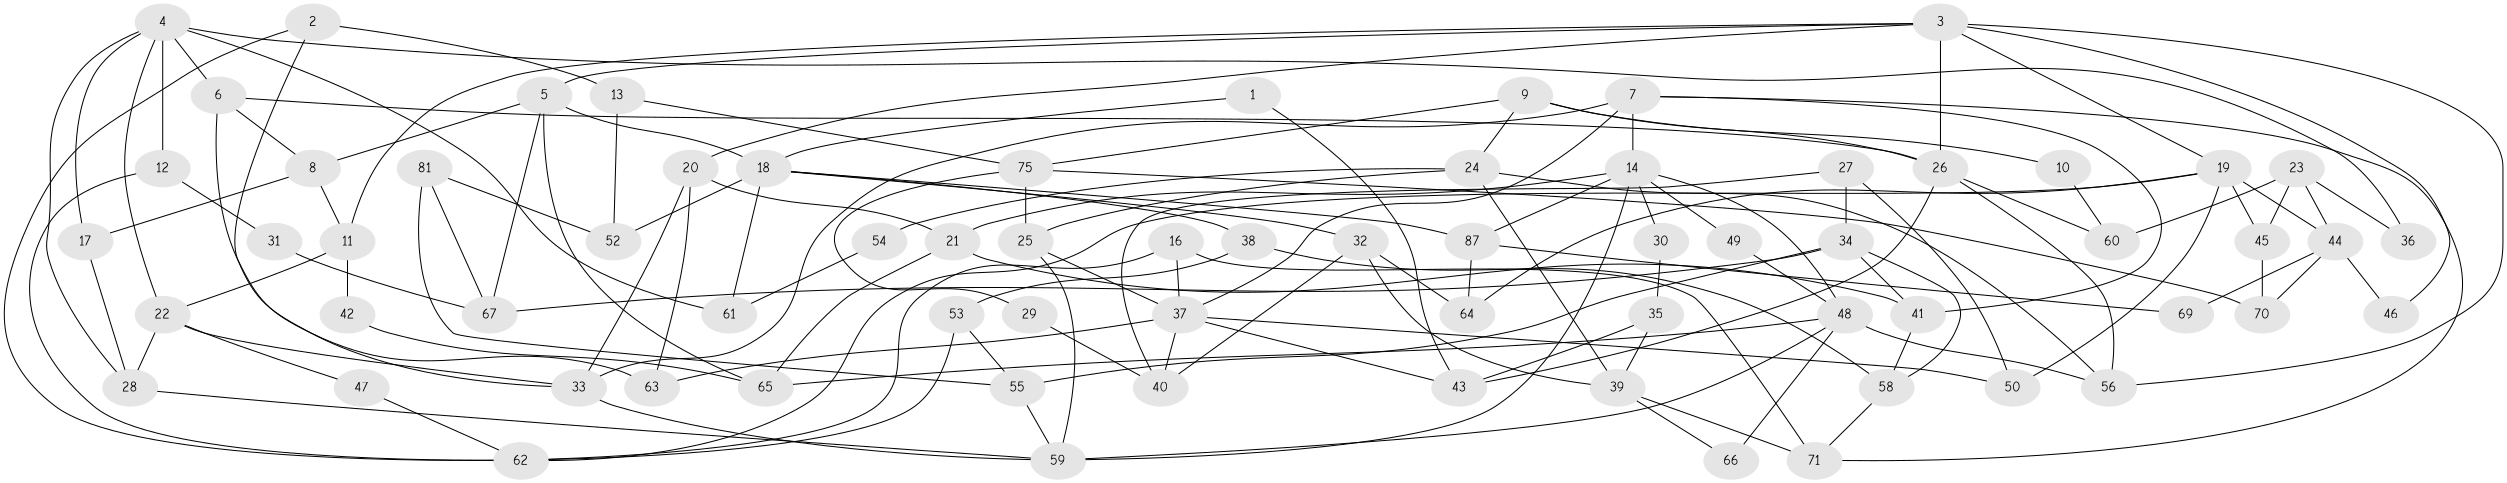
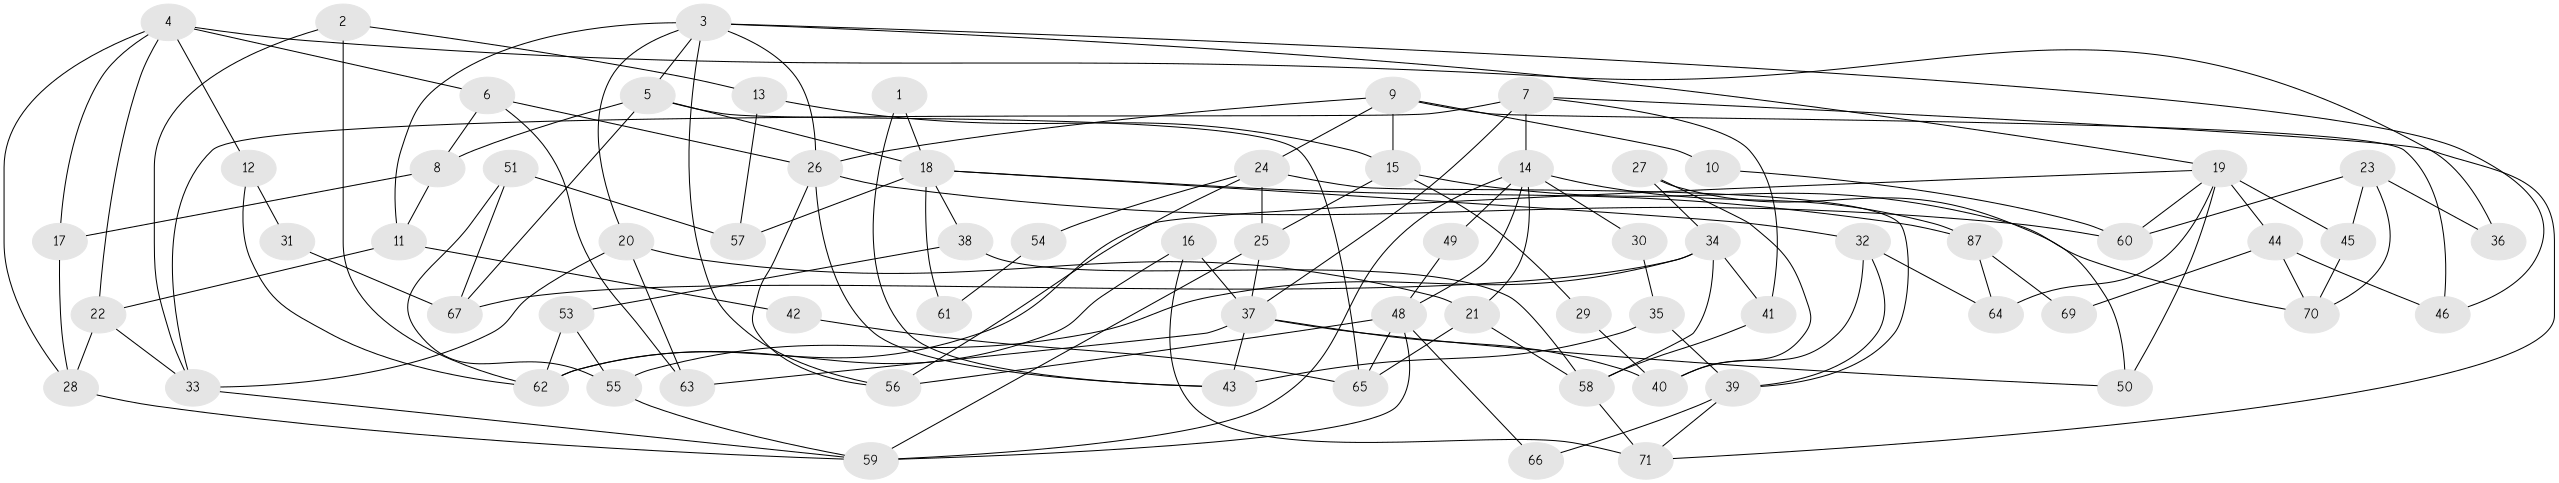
edge "9" -- "46": added
edge "4" -- "61": removed
node "81": label "81" -> "51"
node "75": label "75" -> "15"
edge "19" -- "60": added
edge "23" -- "44": now "23" -- "70"
node "52": label "52" -> "57"
edge "21" -- "41": now "21" -- "58"
node "47": removed
